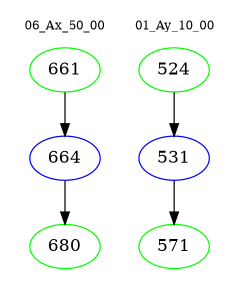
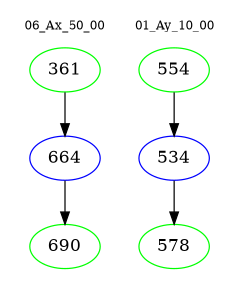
node "661": label "661" -> "361"
node "524": label "524" -> "554"
node "531": label "531" -> "534"
node "680": label "680" -> "690"
node "571": label "571" -> "578"
